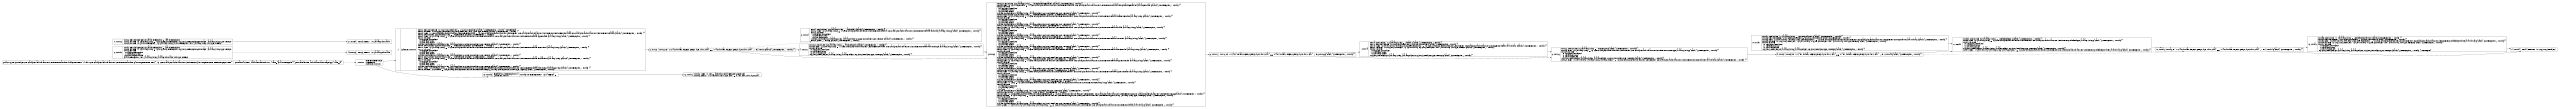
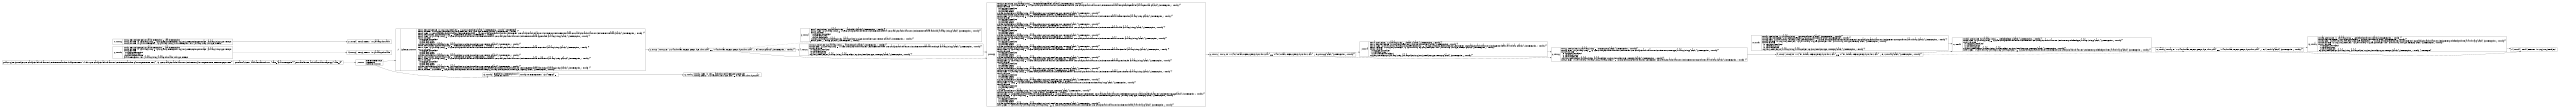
node "7: 0x007a": text "(r2 I:java.lang.Object)" -> "(r2 I:java.deviceModel.Object)"
